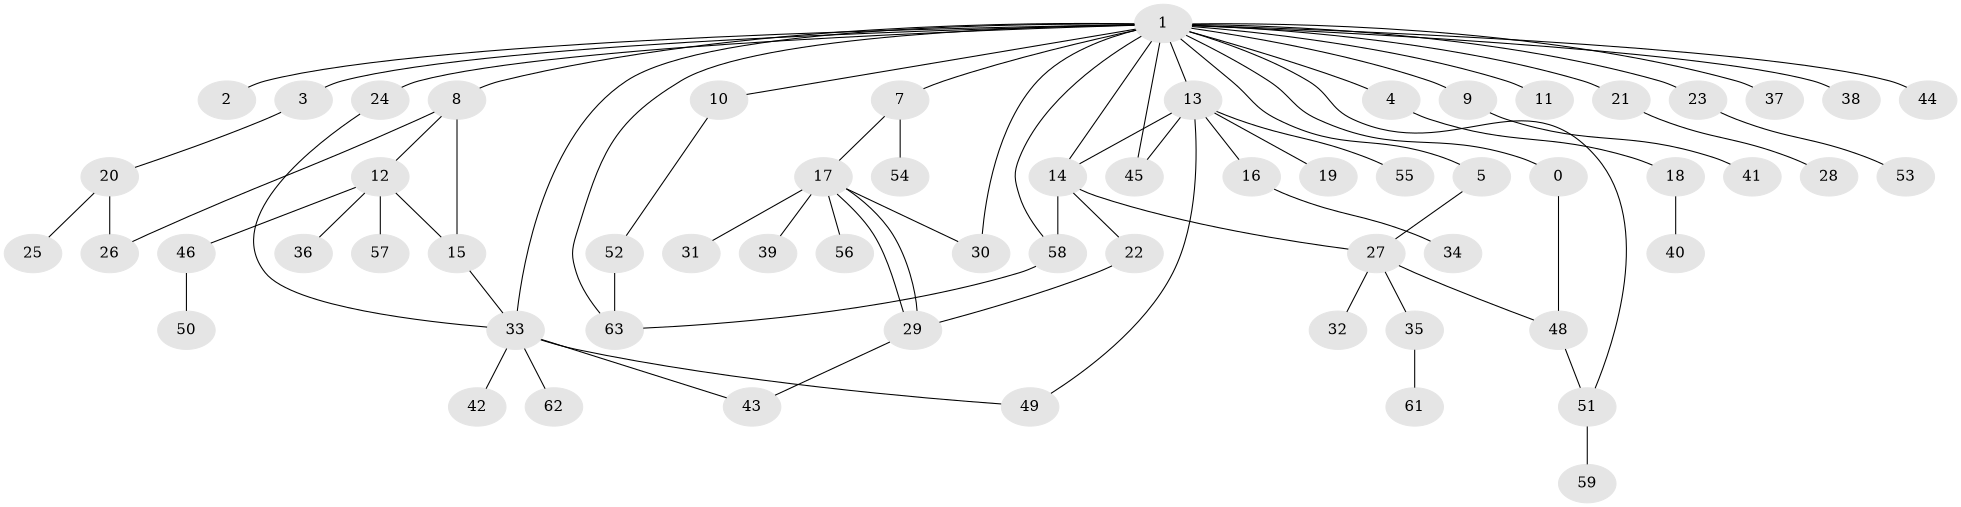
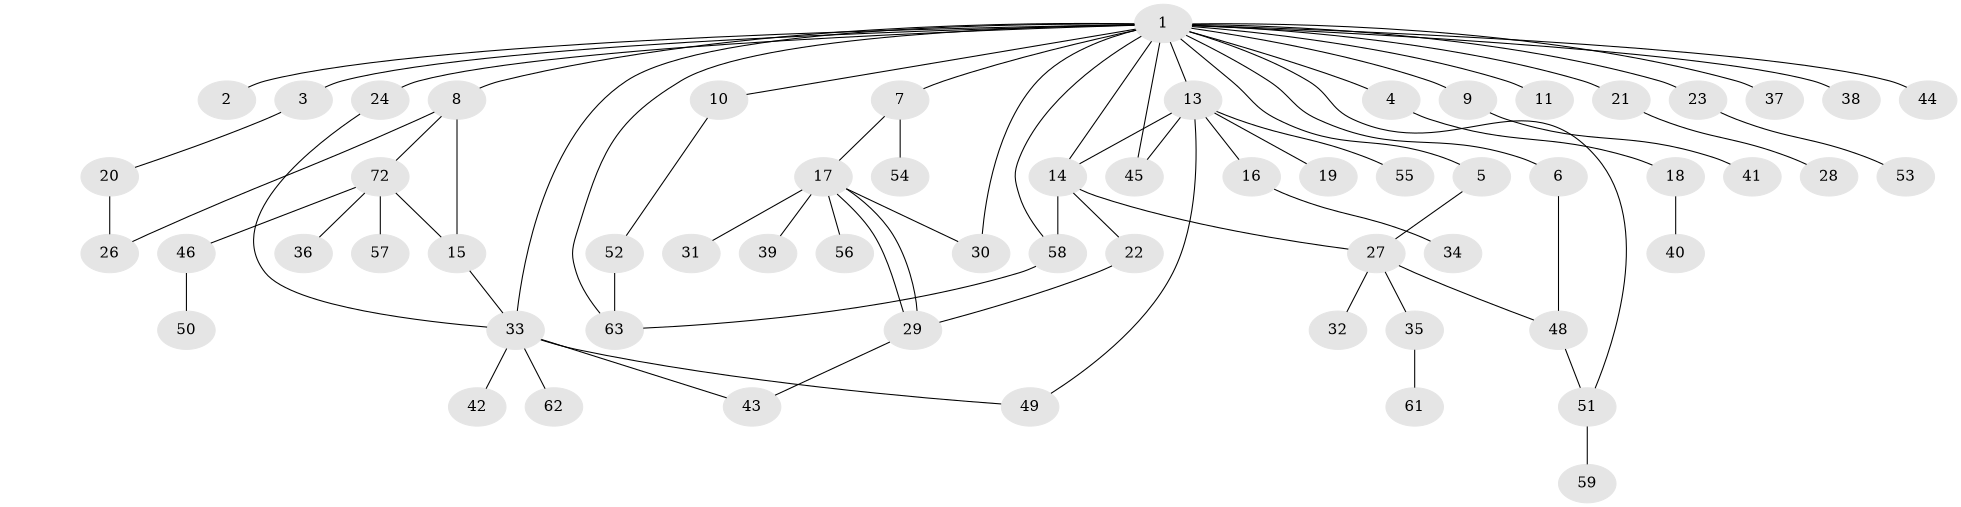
node "12": label "12" -> "72"
node "0": label "0" -> "6"
node "25": removed
